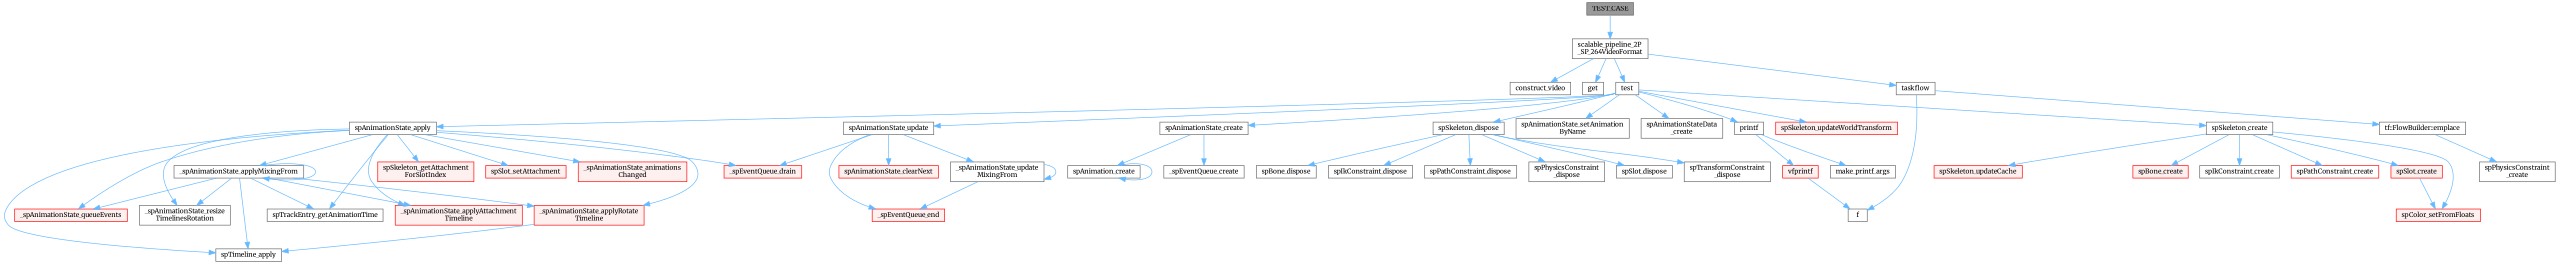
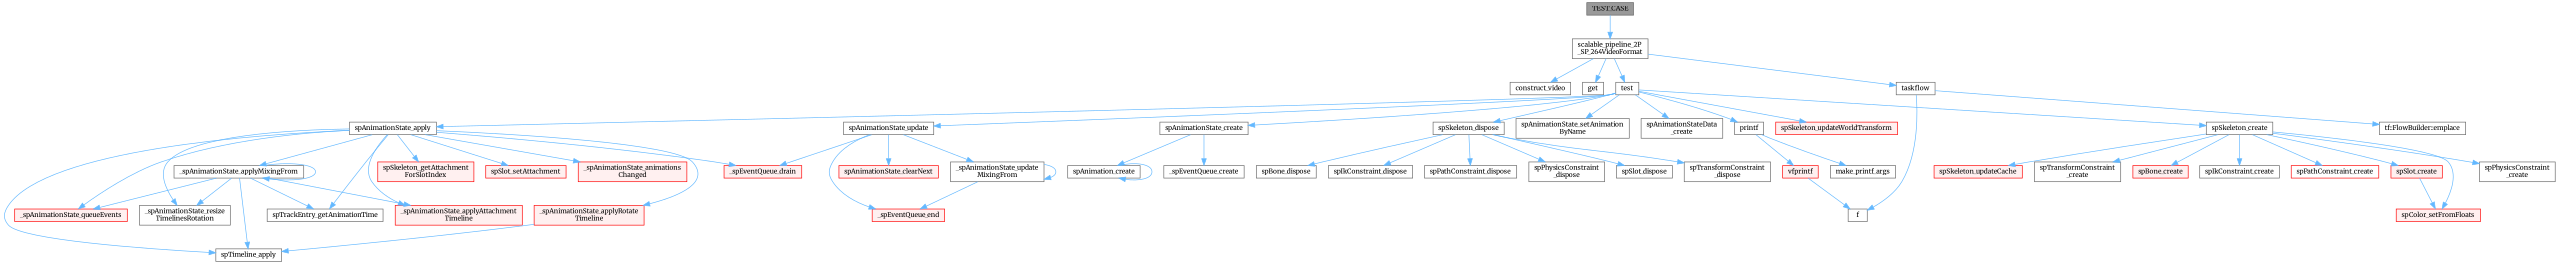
edge "tf::FlowBuilder::emplace" -> "spPhysicsConstraint _create": now "spSkeleton_create" -> "spPhysicsConstraint _create"
node "spTransformConstraint _create": added
edge "_spAnimationState_applyMixingFrom" -> "_spAnimationState_applyRotate Timeline": removed
